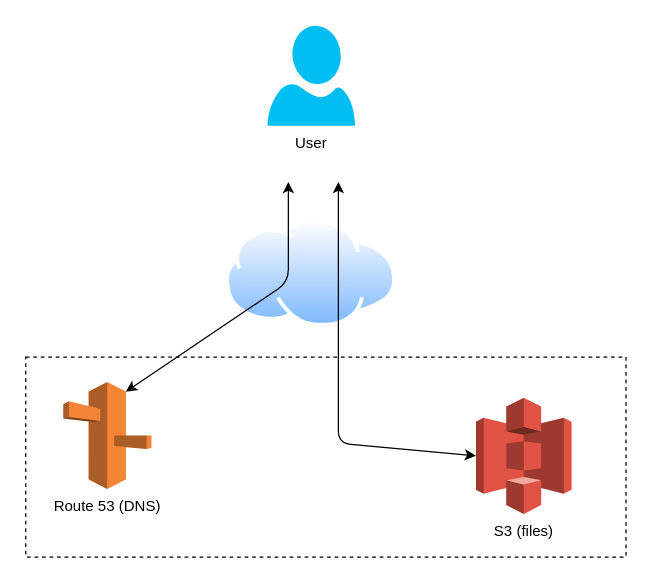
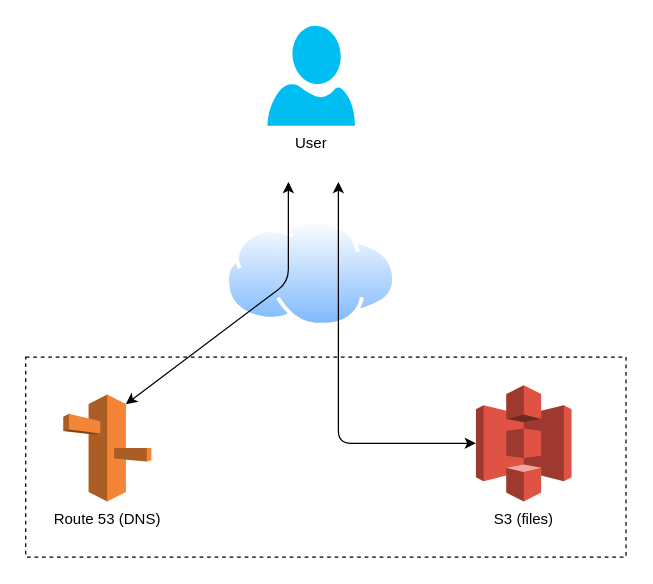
node "Route 53 (DNS)": moved (107, 435) -> (107, 448)
node "S3 (files)": moved (523, 456) -> (523, 443)
